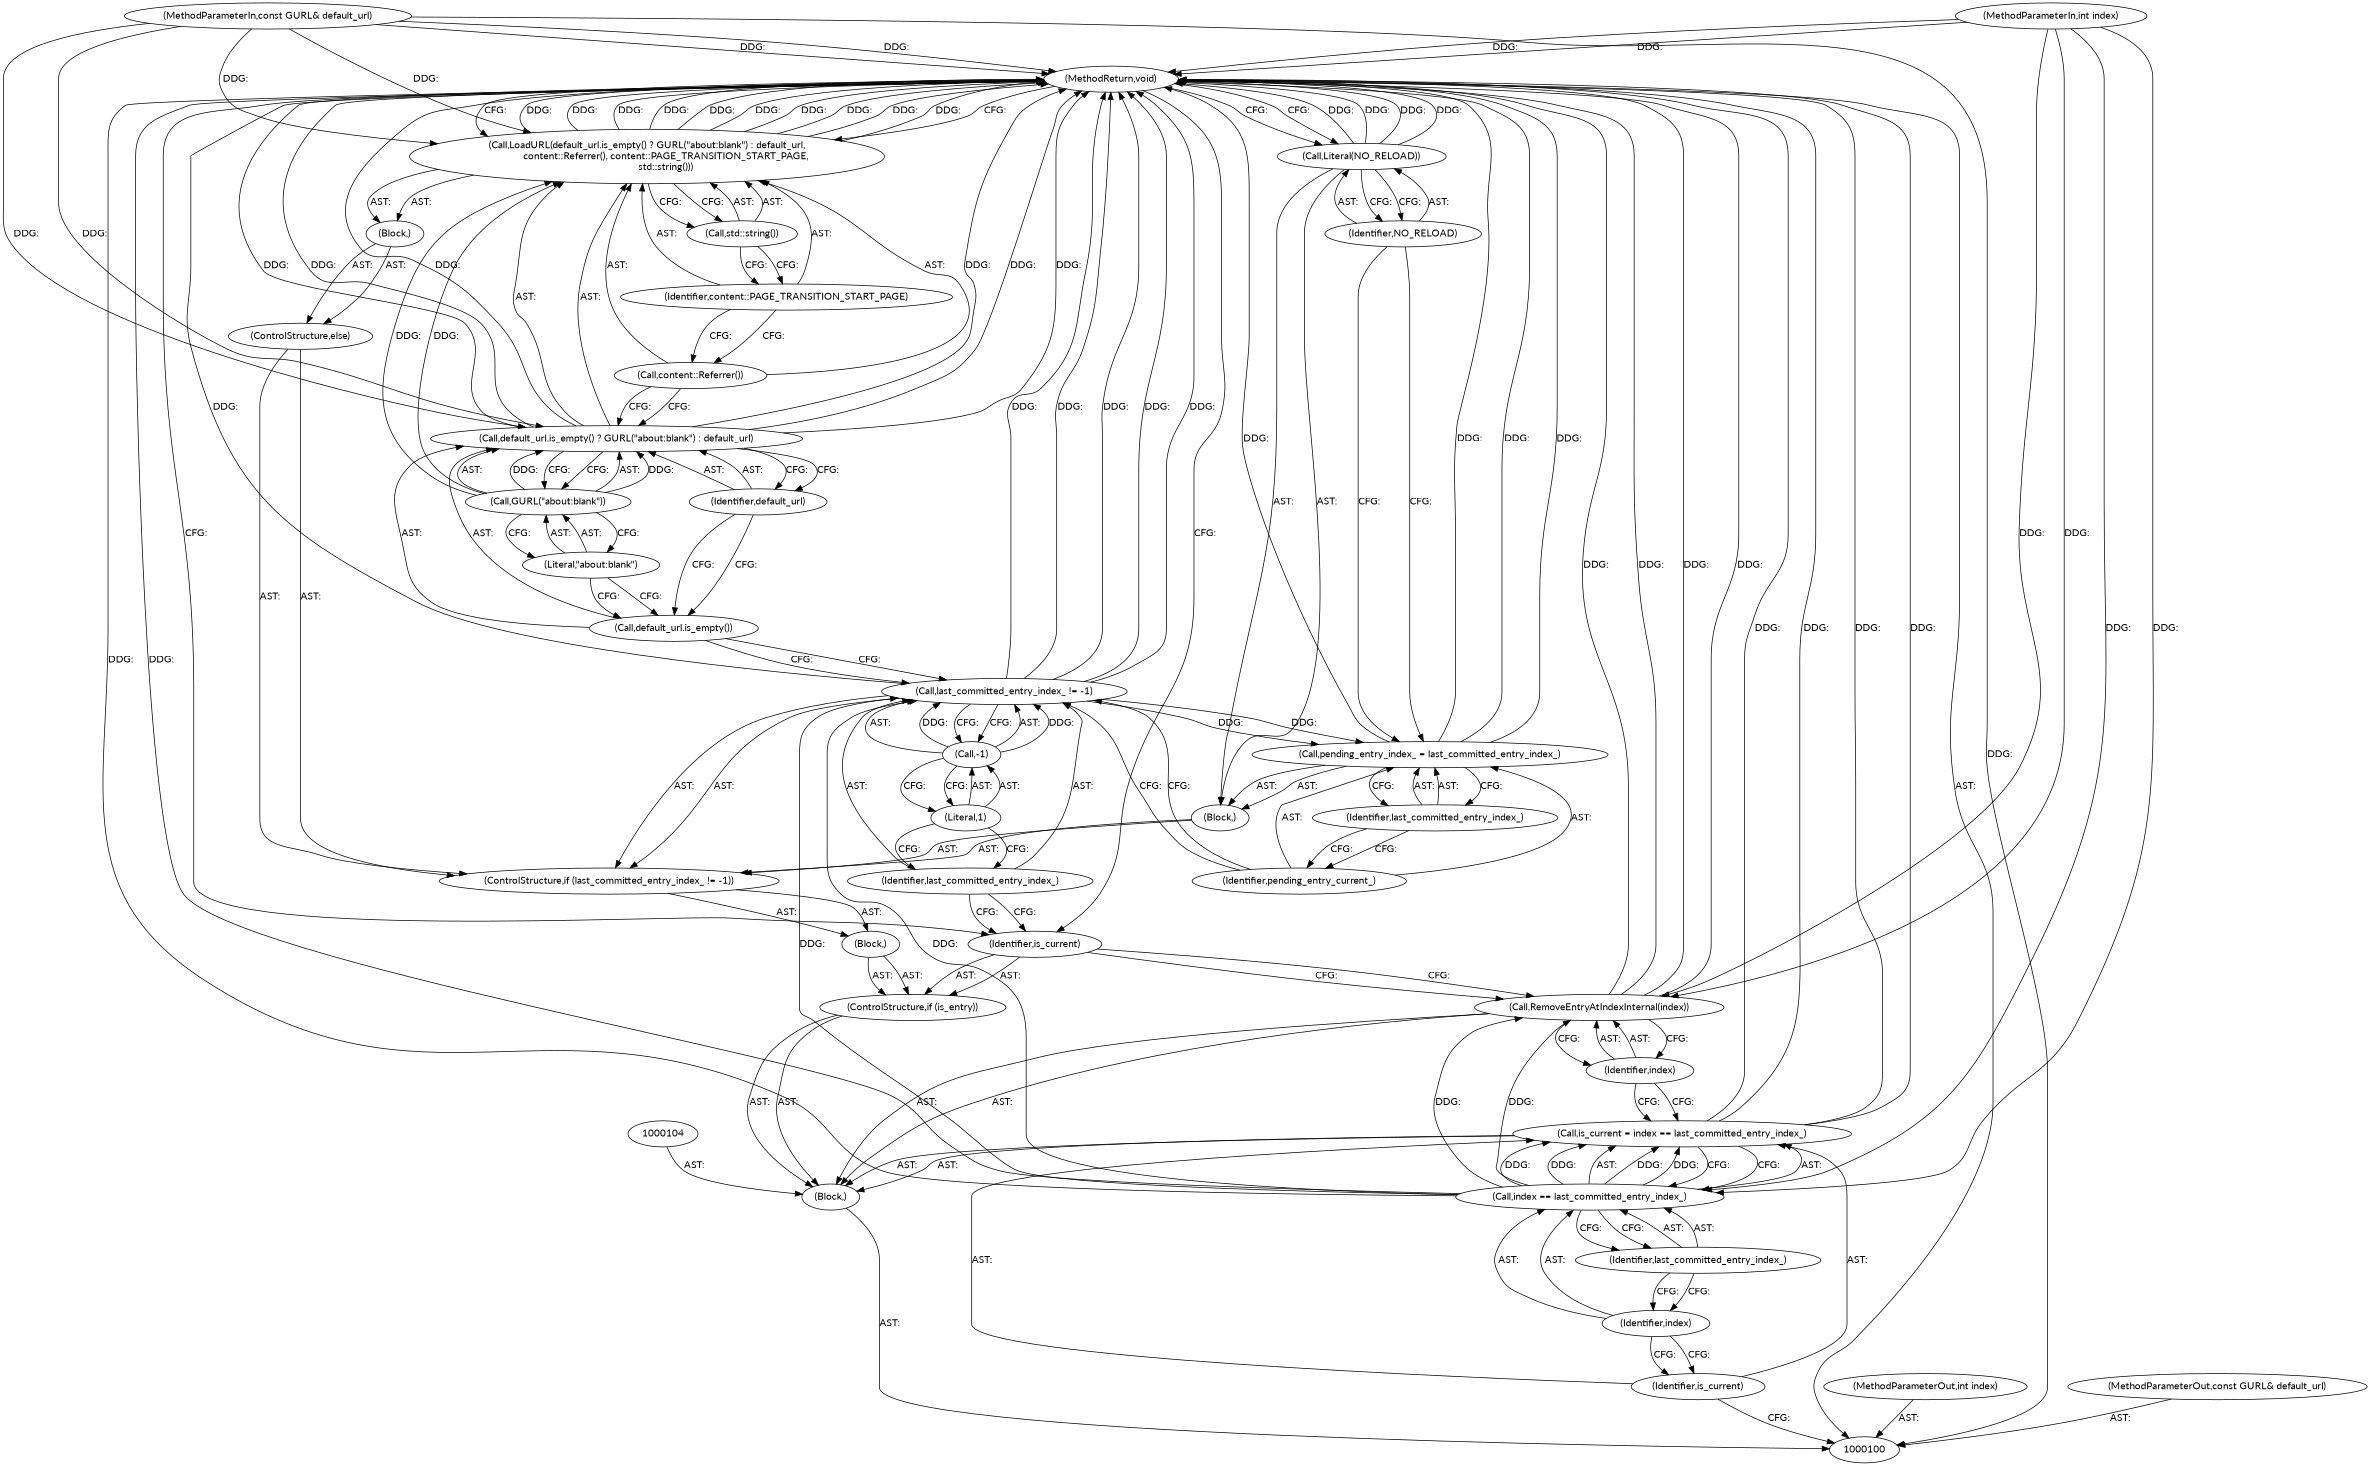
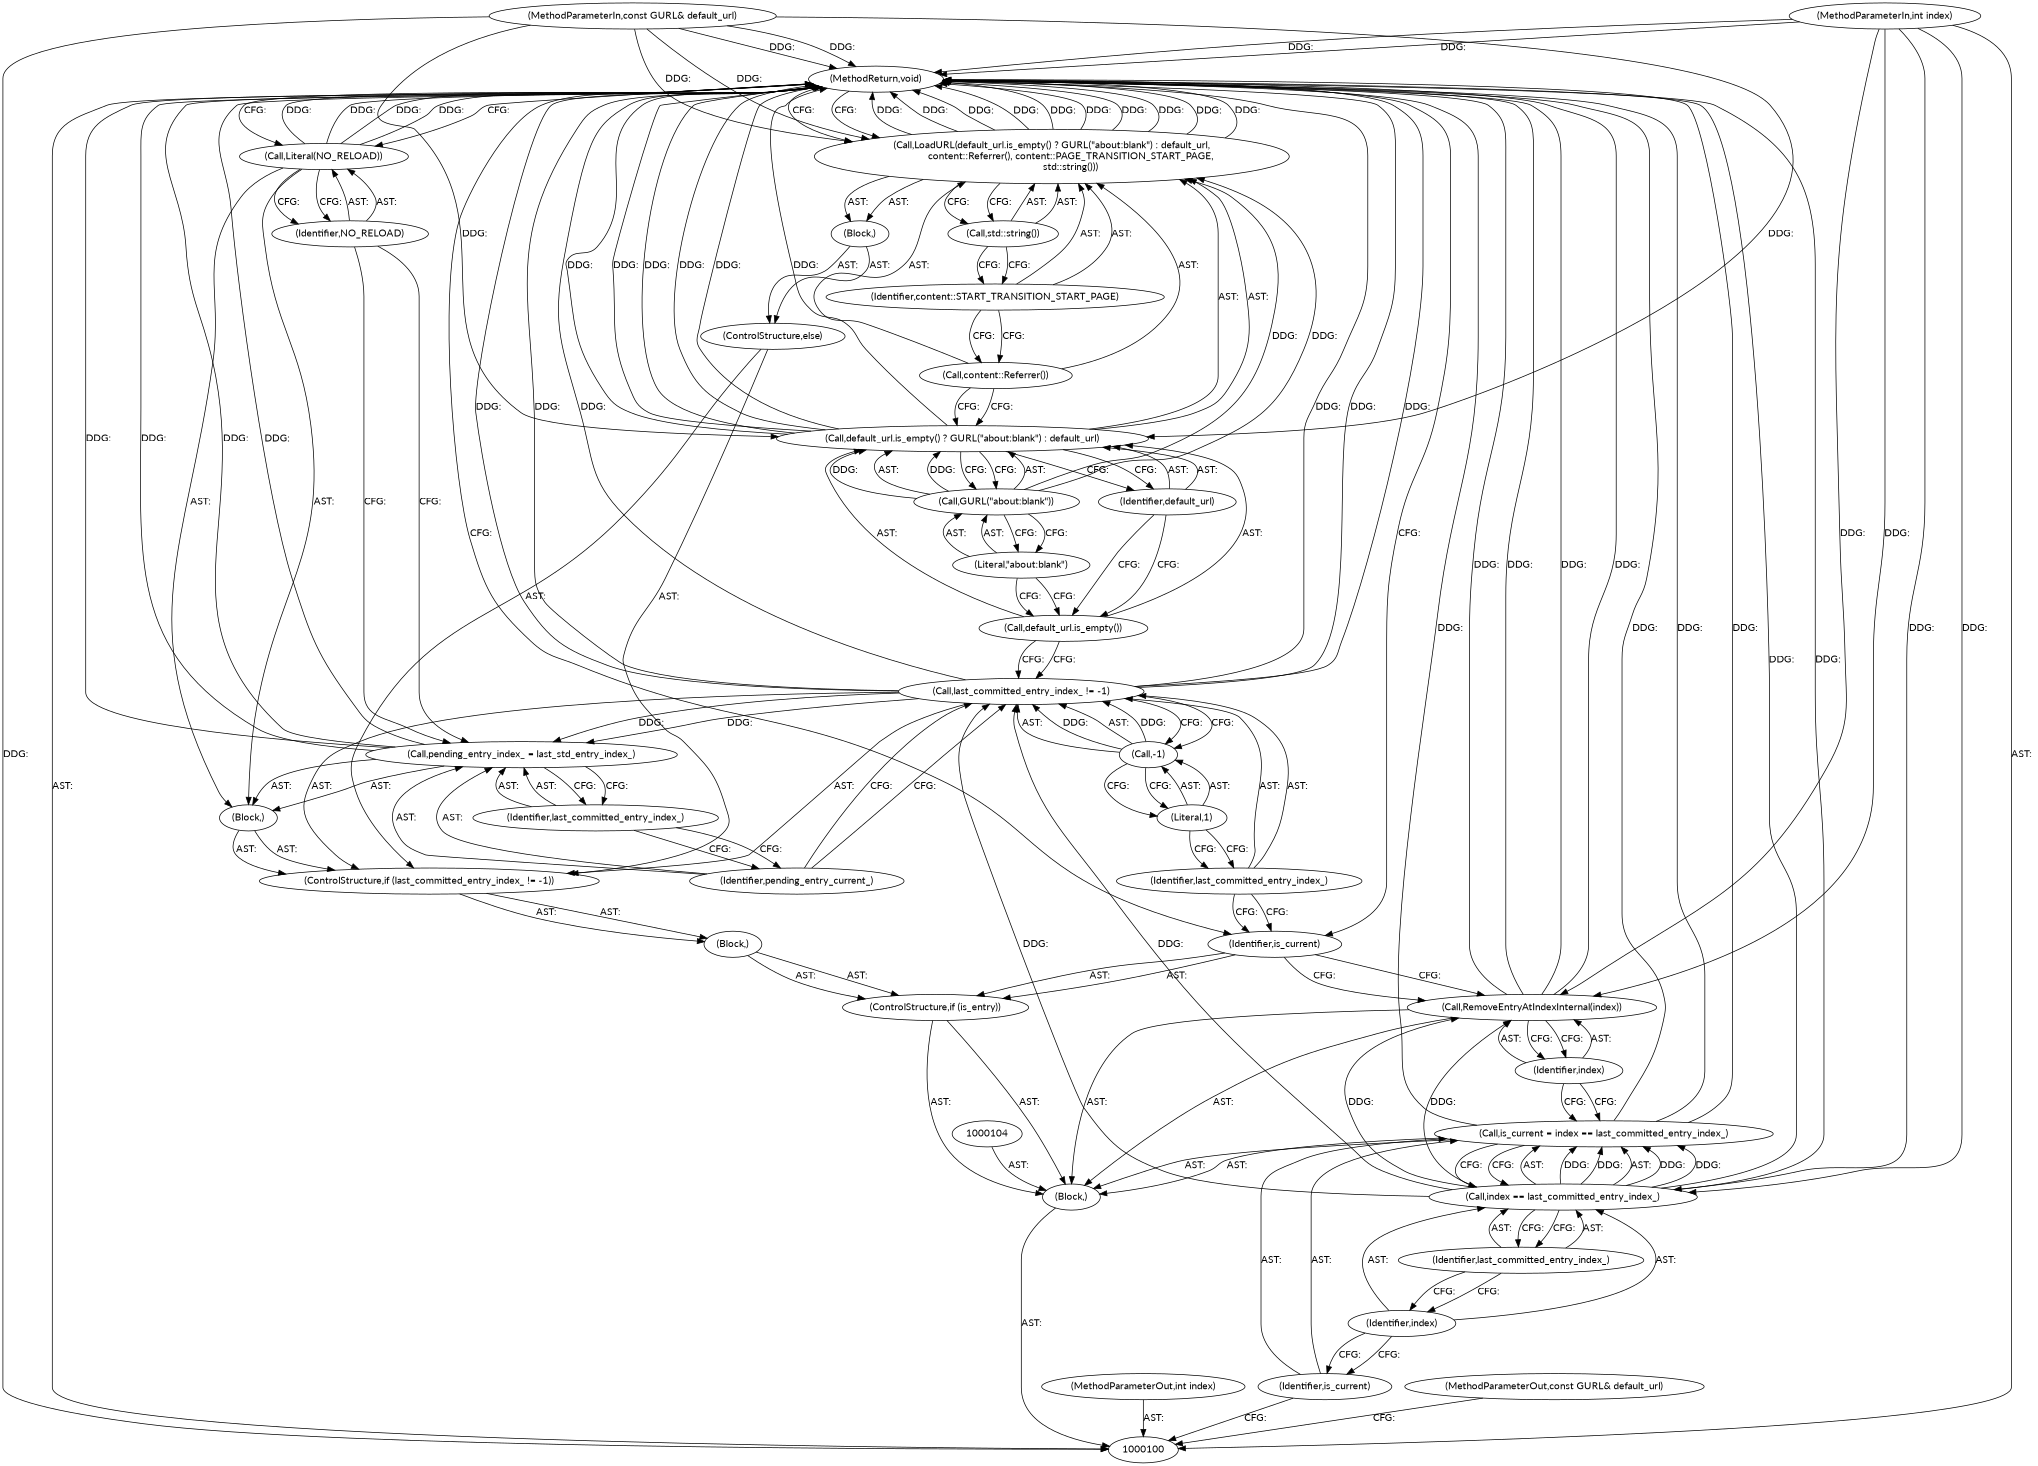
node "(Identifier,content::PAGE_TRANSITION_START_PAGE)": label "(Identifier,content::PAGE_TRANSITION_START_PAGE)" -> "(Identifier,content::START_TRANSITION_START_PAGE)"
node "(Call,pending_entry_index_ = last_committed_entry_index_)": label "(Call,pending_entry_index_ = last_committed_entry_index_)" -> "(Call,pending_entry_index_ = last_std_entry_index_)"
edge "(MethodParameterIn,int index)" -> "1000100": added, label "AST:"
edge "(MethodParameterOut,const GURL& default_url)" -> "1000100": label "AST: " -> "CFG: "
